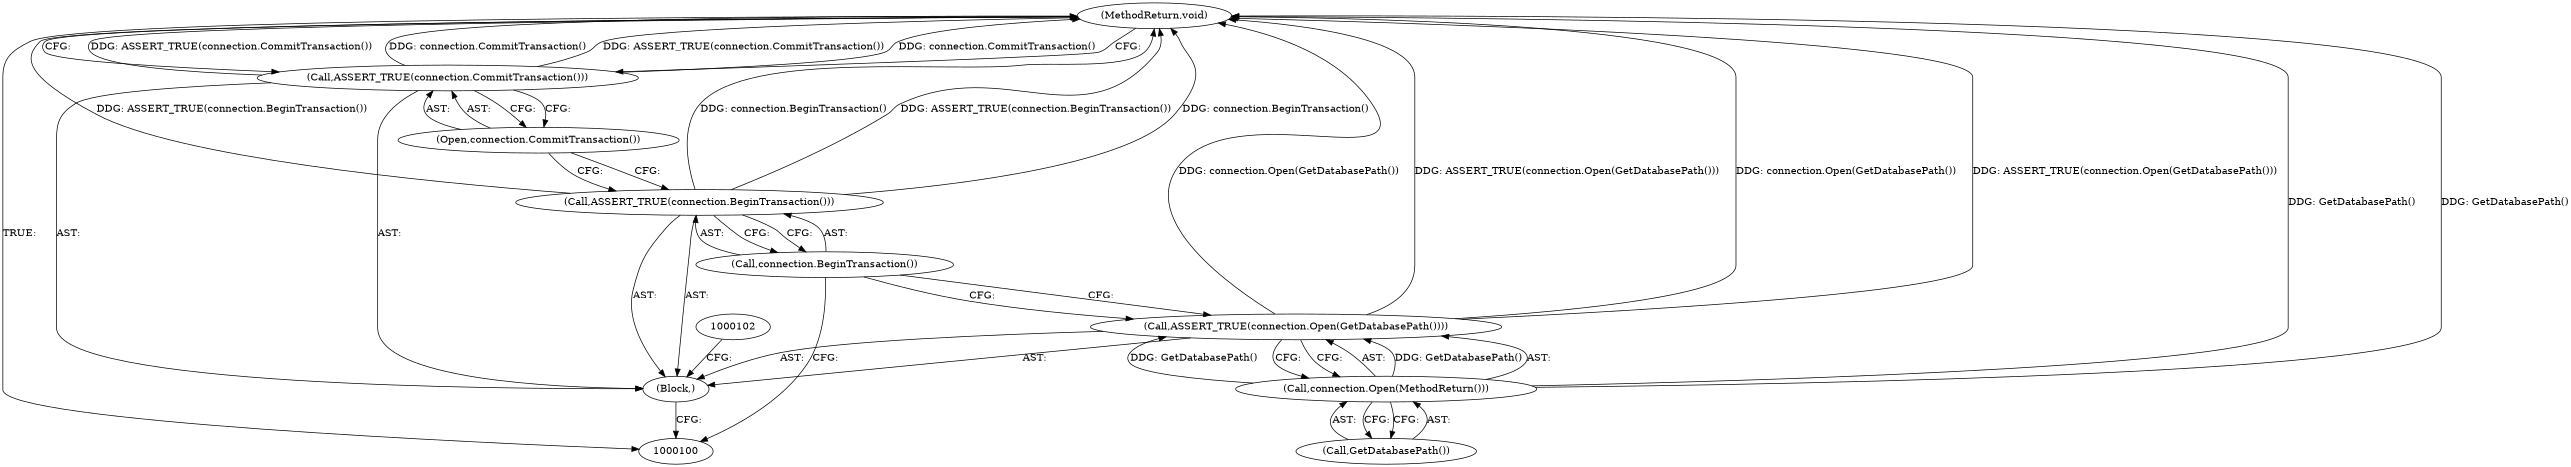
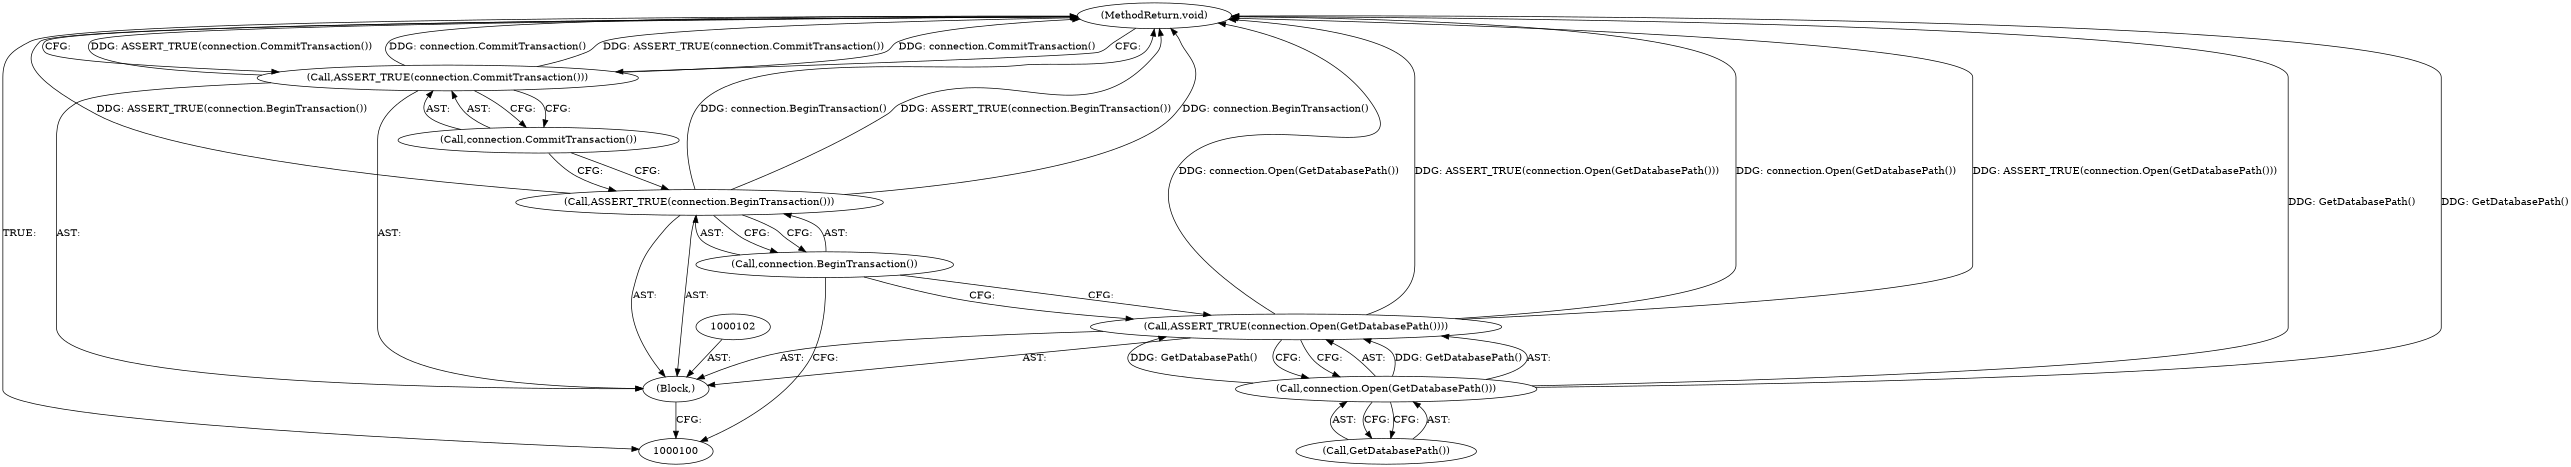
node "(Open,connection.CommitTransaction())": label "(Open,connection.CommitTransaction())" -> "(Call,connection.CommitTransaction())"
edge "1000102" -> "(Block,)": label "CFG: " -> "AST: "
node "(Call,connection.Open(MethodReturn()))": label "(Call,connection.Open(MethodReturn()))" -> "(Call,connection.Open(GetDatabasePath()))"
